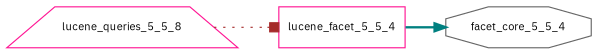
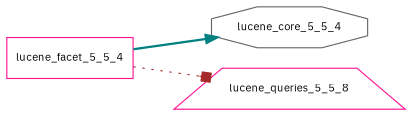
edge "lucene_queries_5_5_8" -> "lucene_facet_5_5_4": reversed
node "facet_core_5_5_4": label "facet_core_5_5_4" -> "lucene_core_5_5_4"
